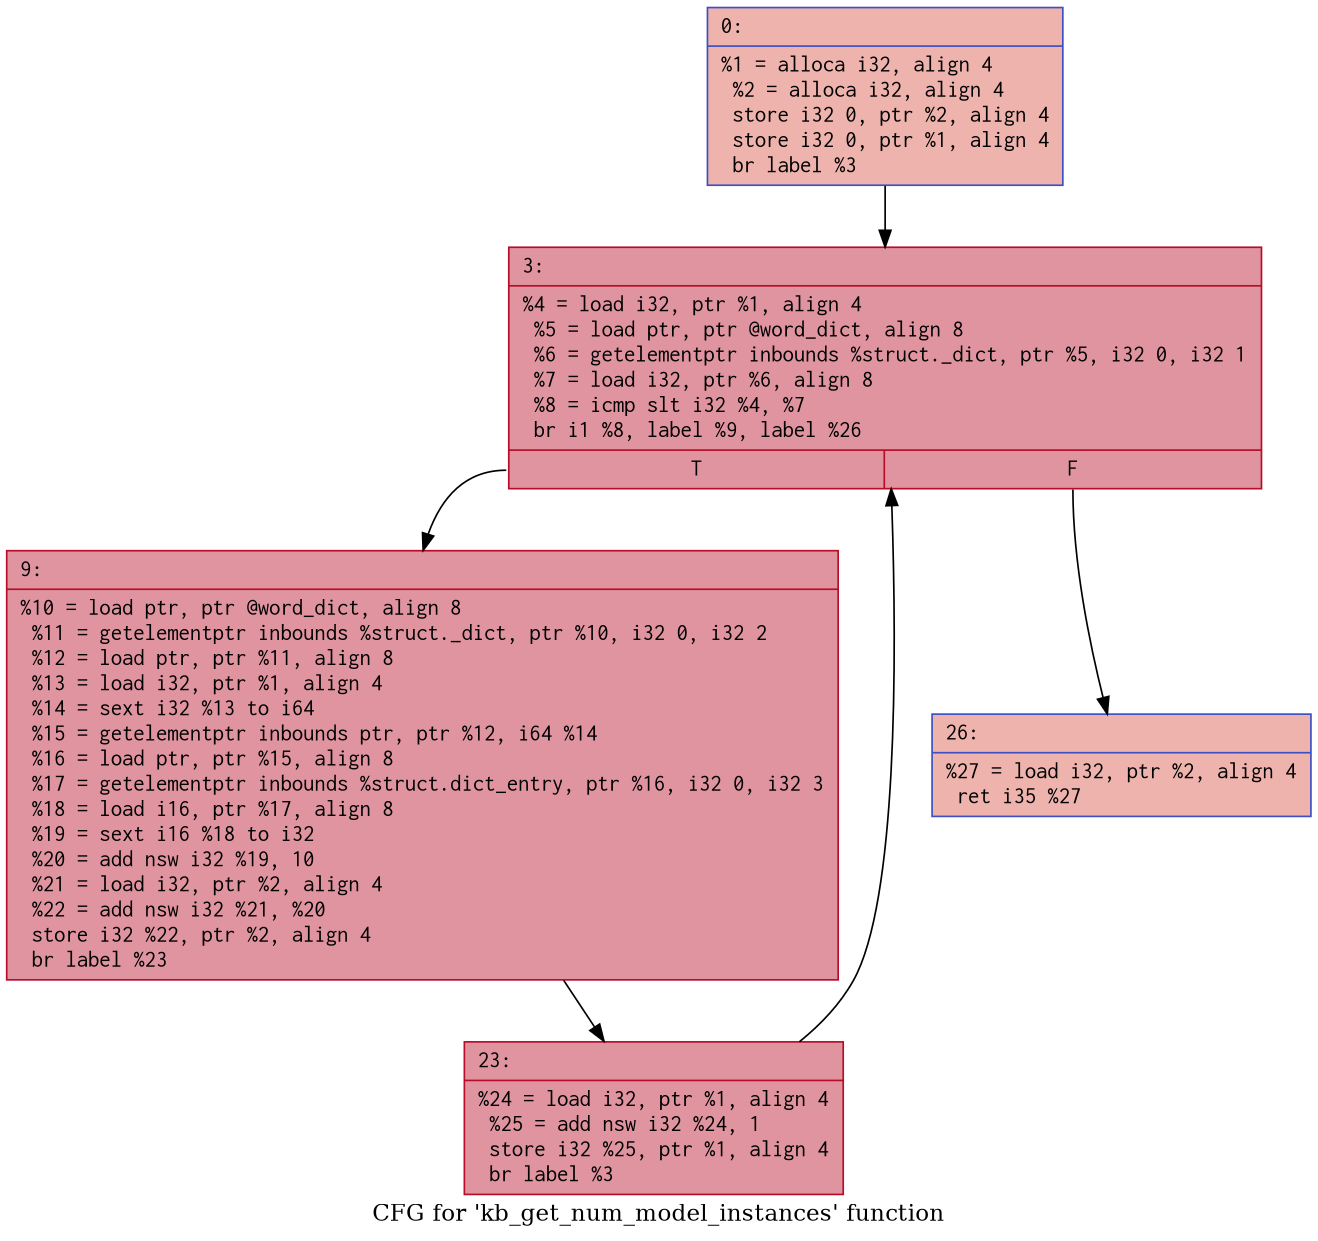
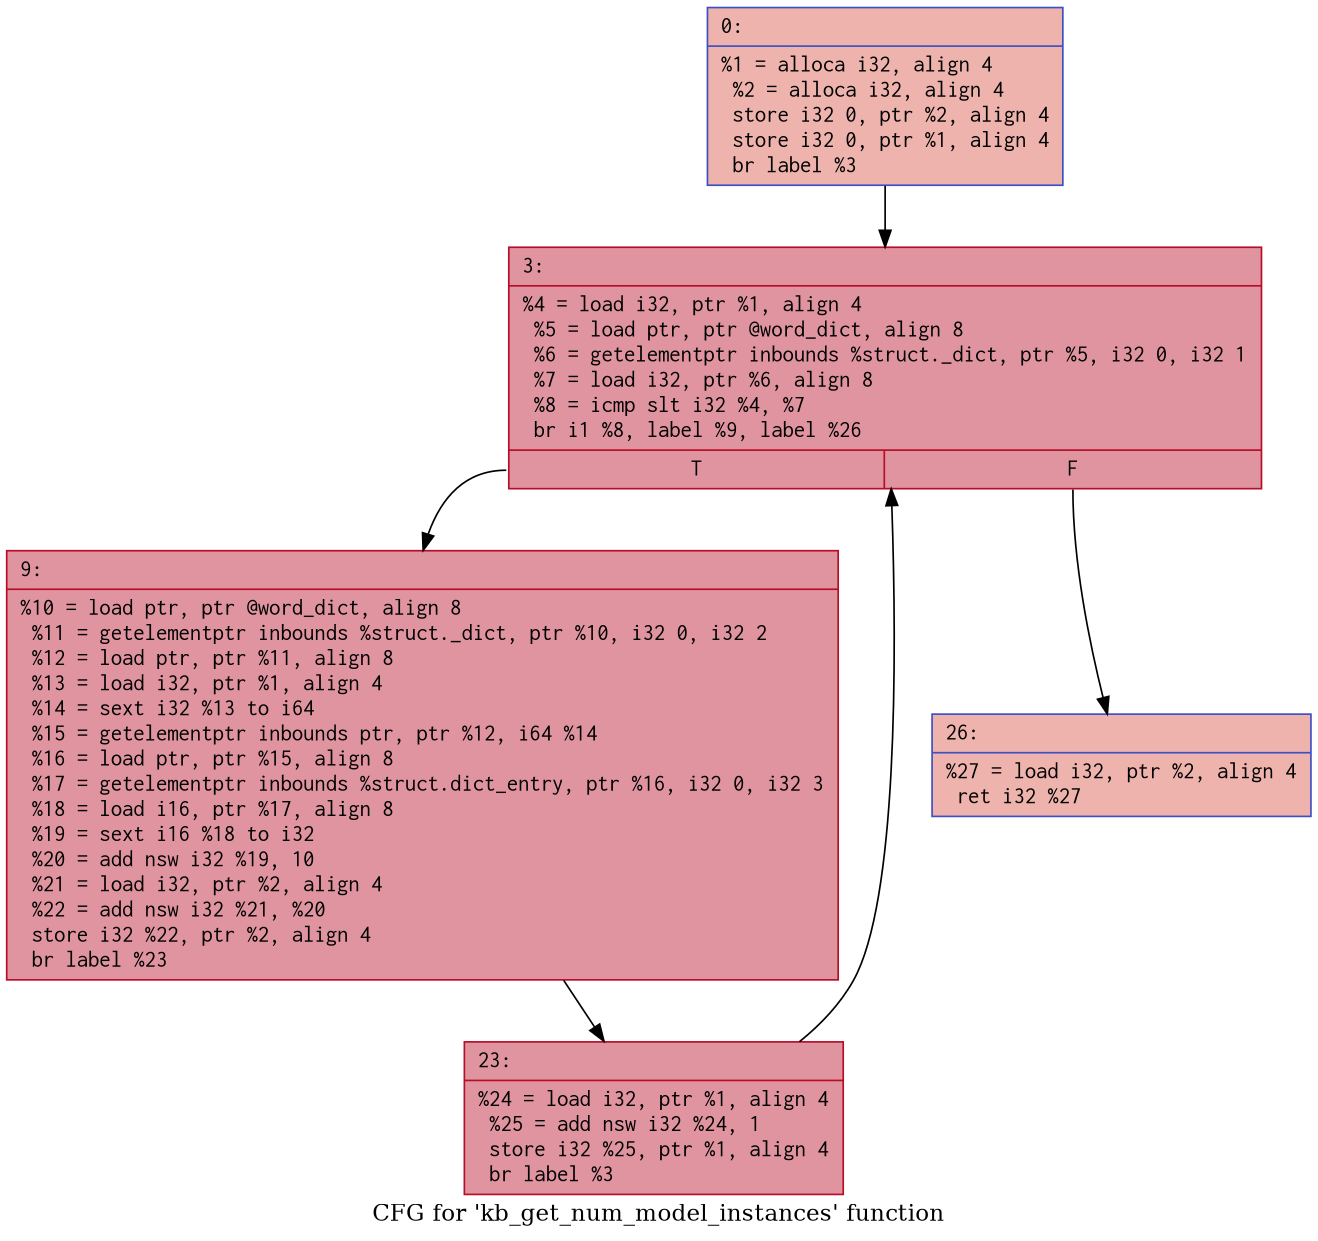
node "26:": text "ret i35 %27" -> "ret i32 %27"
